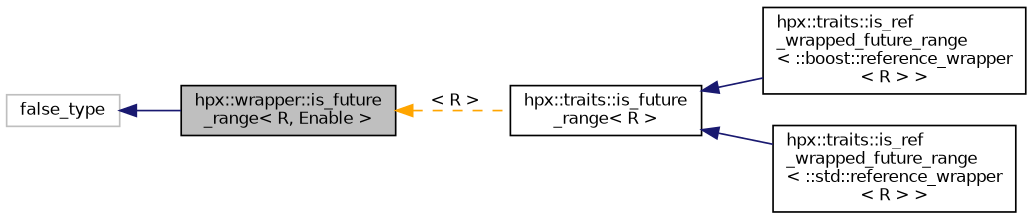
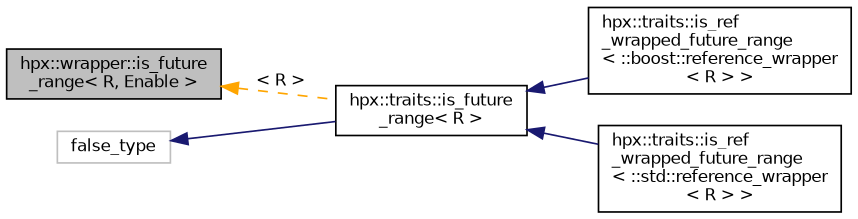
edge "hpx::wrapper::is_future _range< R, Enable >" -> "false_type": now "hpx::traits::is_future _range< R >" -> "false_type"
